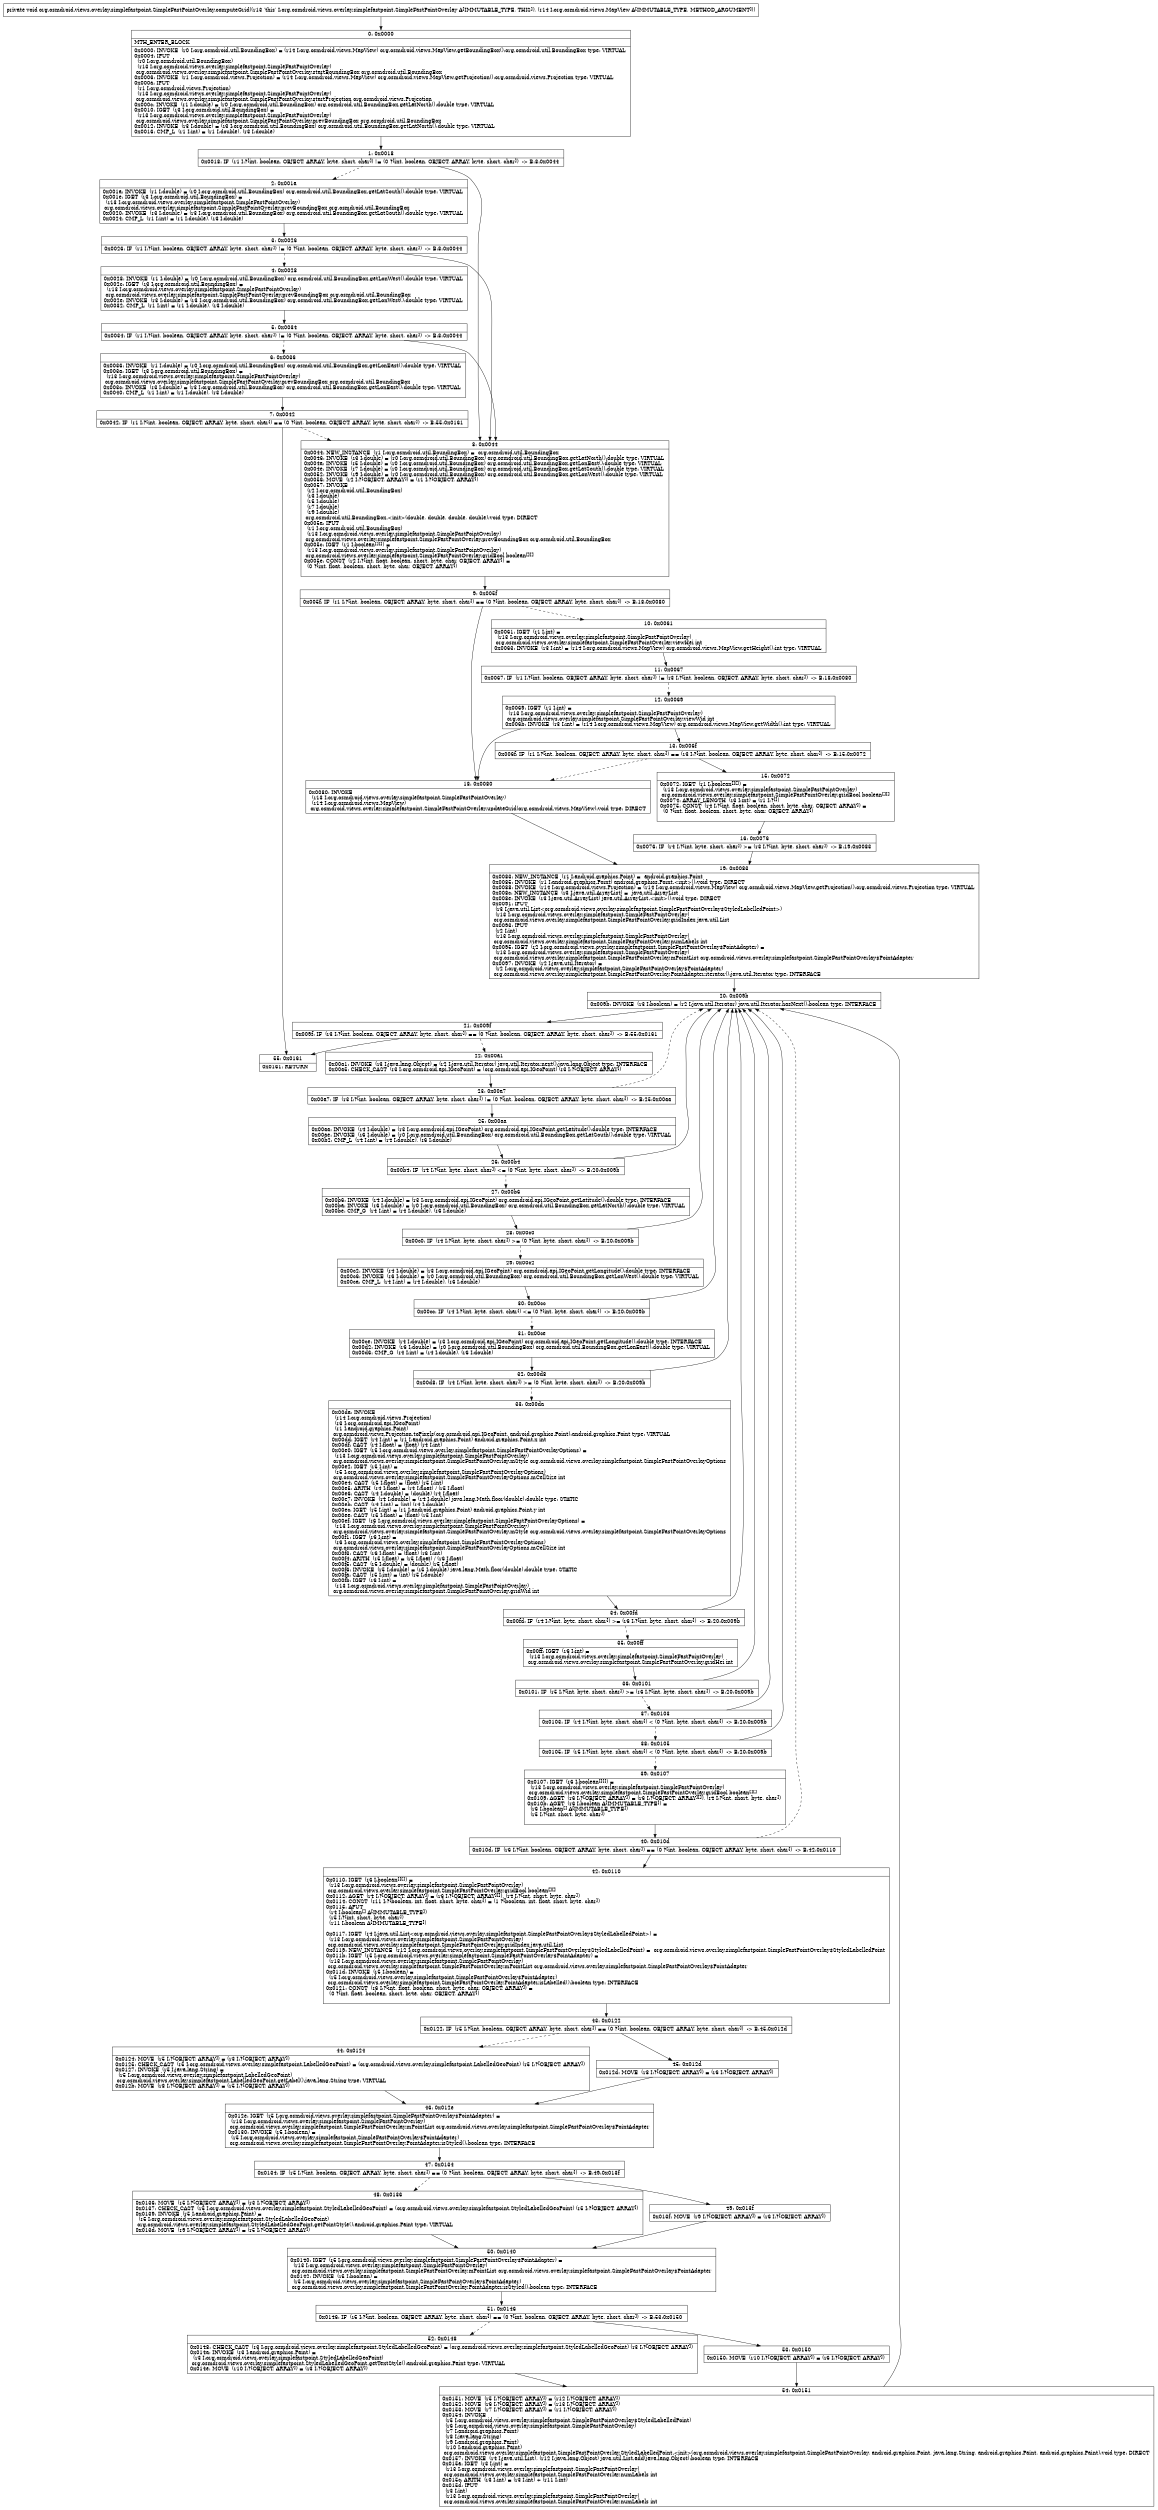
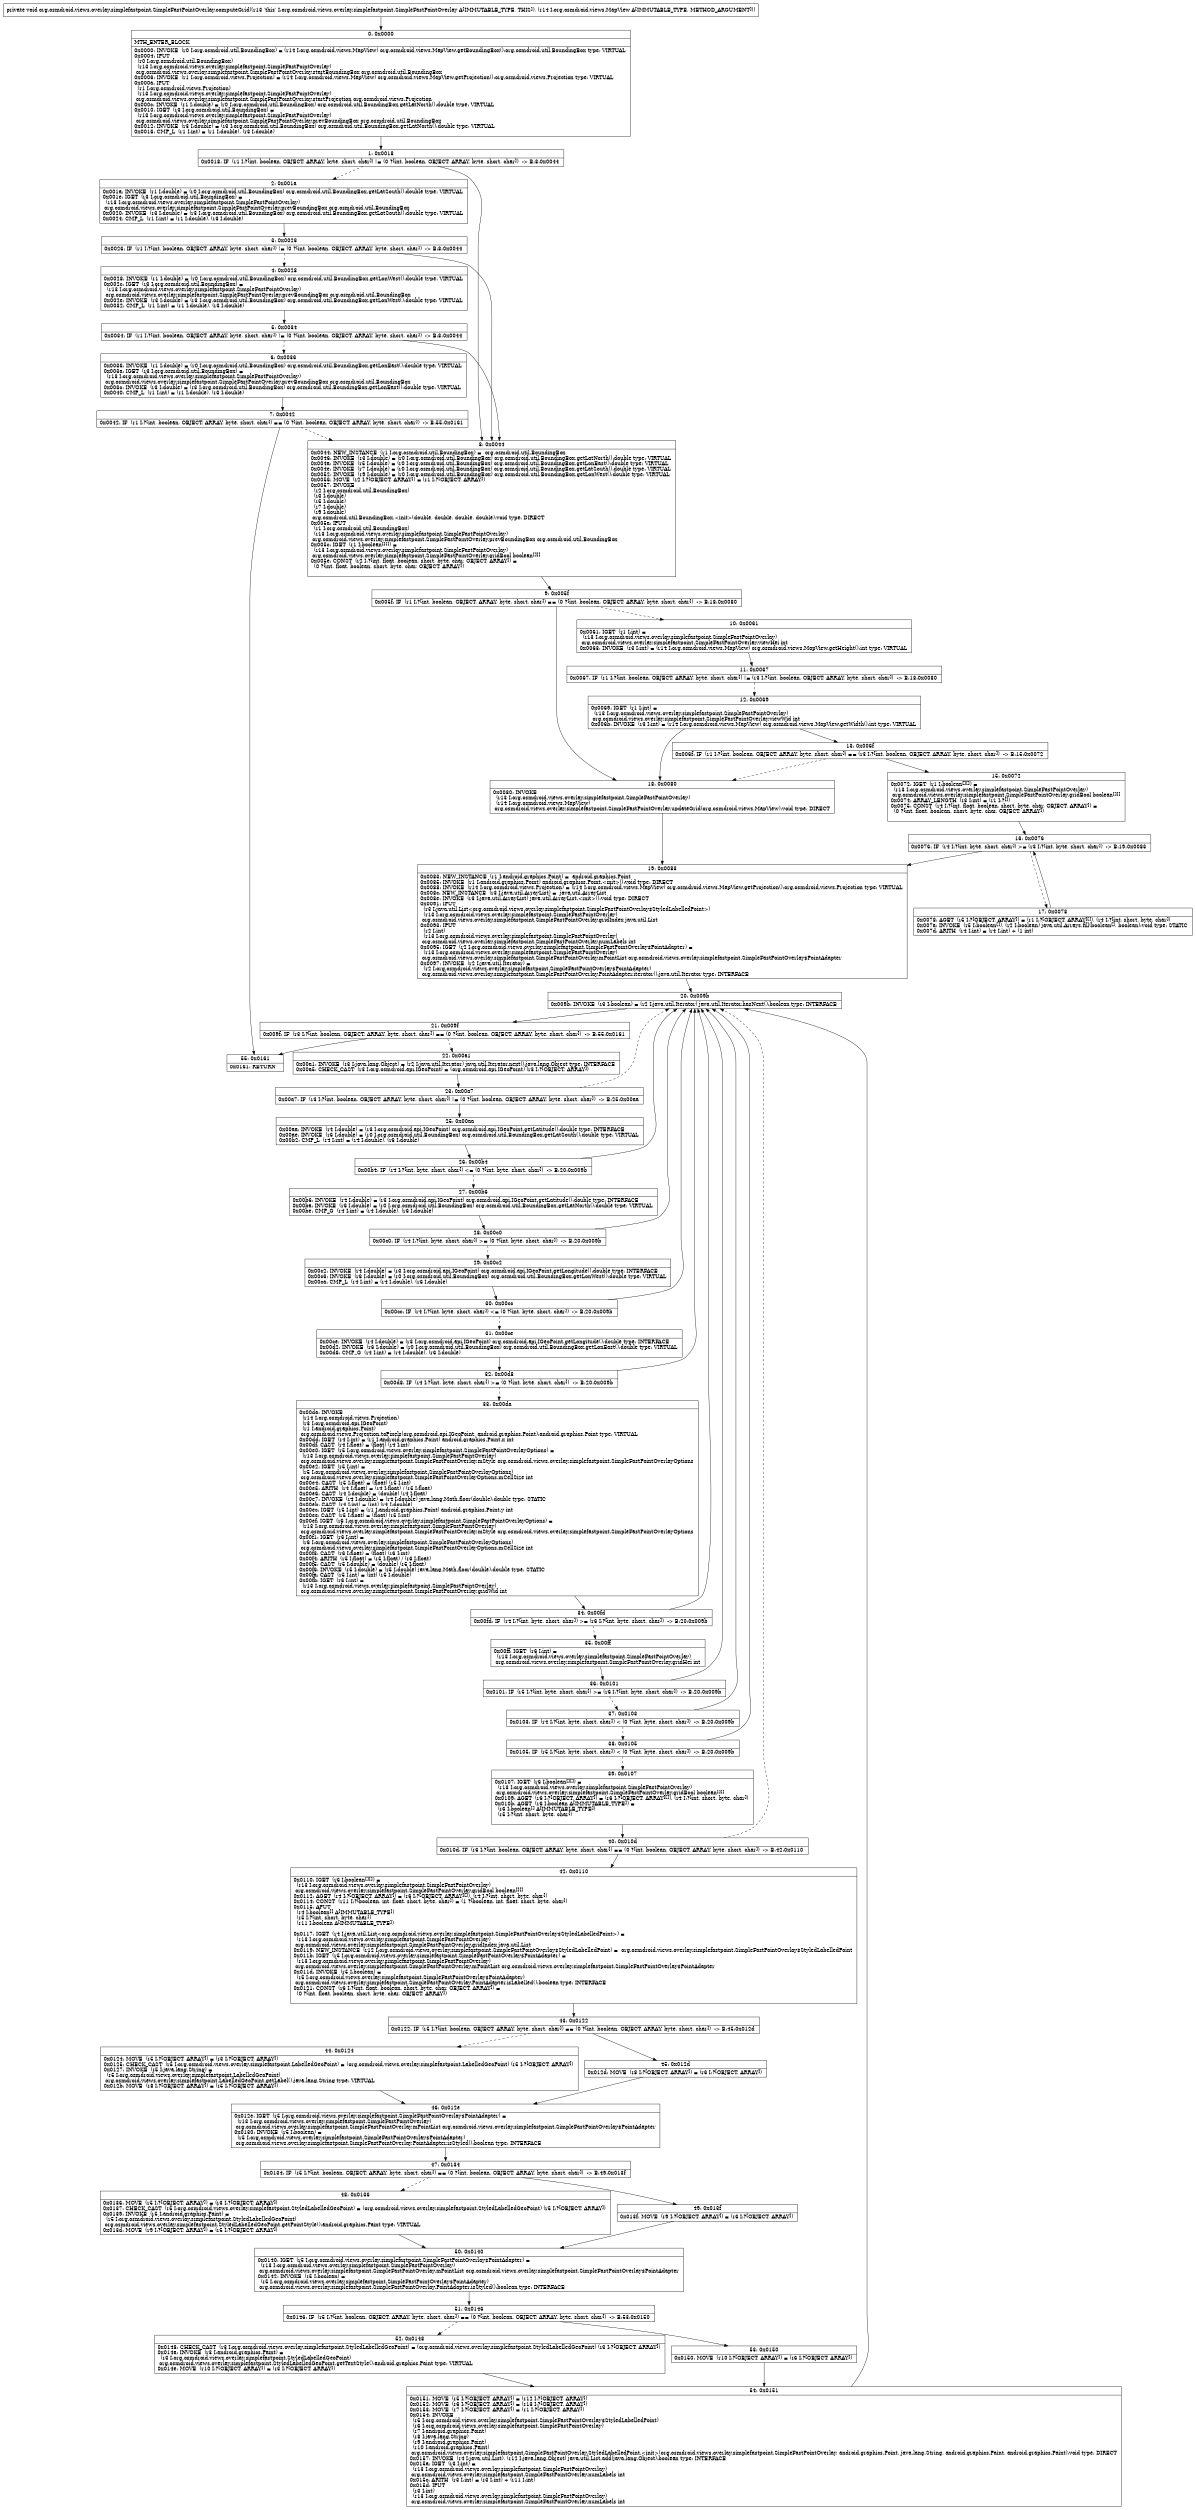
node "17: 0x0078": added
